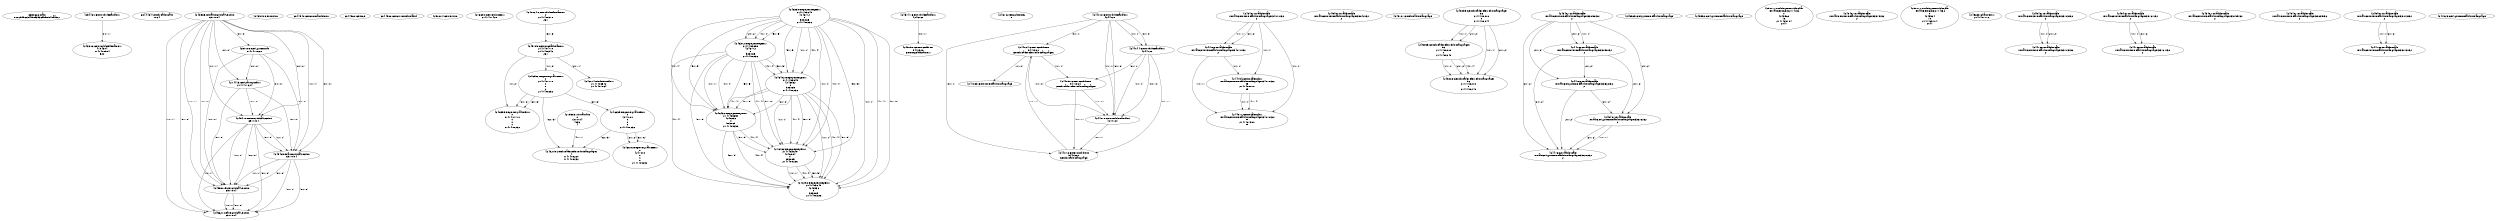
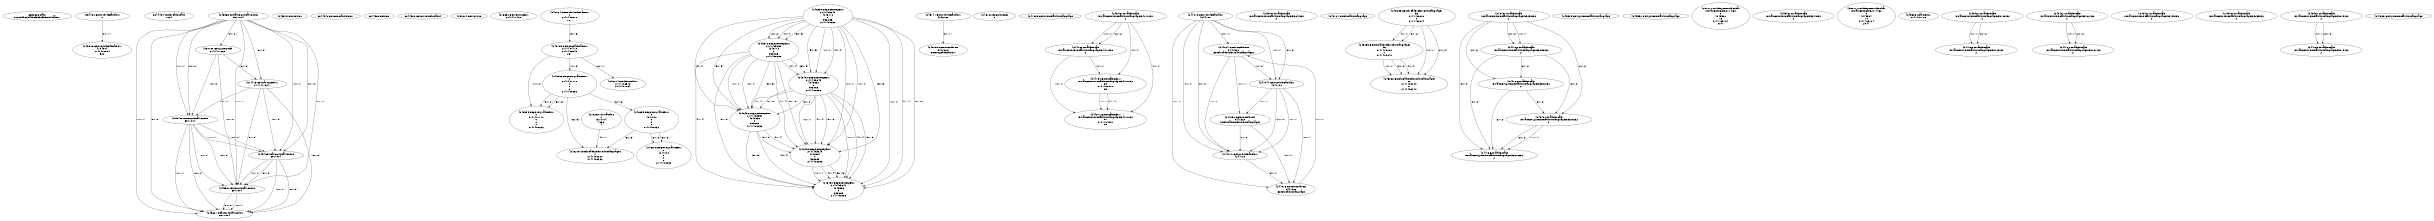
edge "4244024.GetProcAddress 9441320 GetThreadPreferredUILanguages" -> "4247883.GetUserDefaultUILanguage": now "4244024.GetProcAddress 9441320 GetThreadPreferredUILanguages" -> "4244044.GetModuleHandleW 4244120"
edge "4250188.GetSystemInfo 2147417660" -> "4245469.LeaveCriticalSection 6917004": removed, label "(0-->0)"
edge "4214413.GetStartupInfoW 2147417624" -> "4245621.LeaveCriticalSection 6917004": added, label "(0-->0)"
